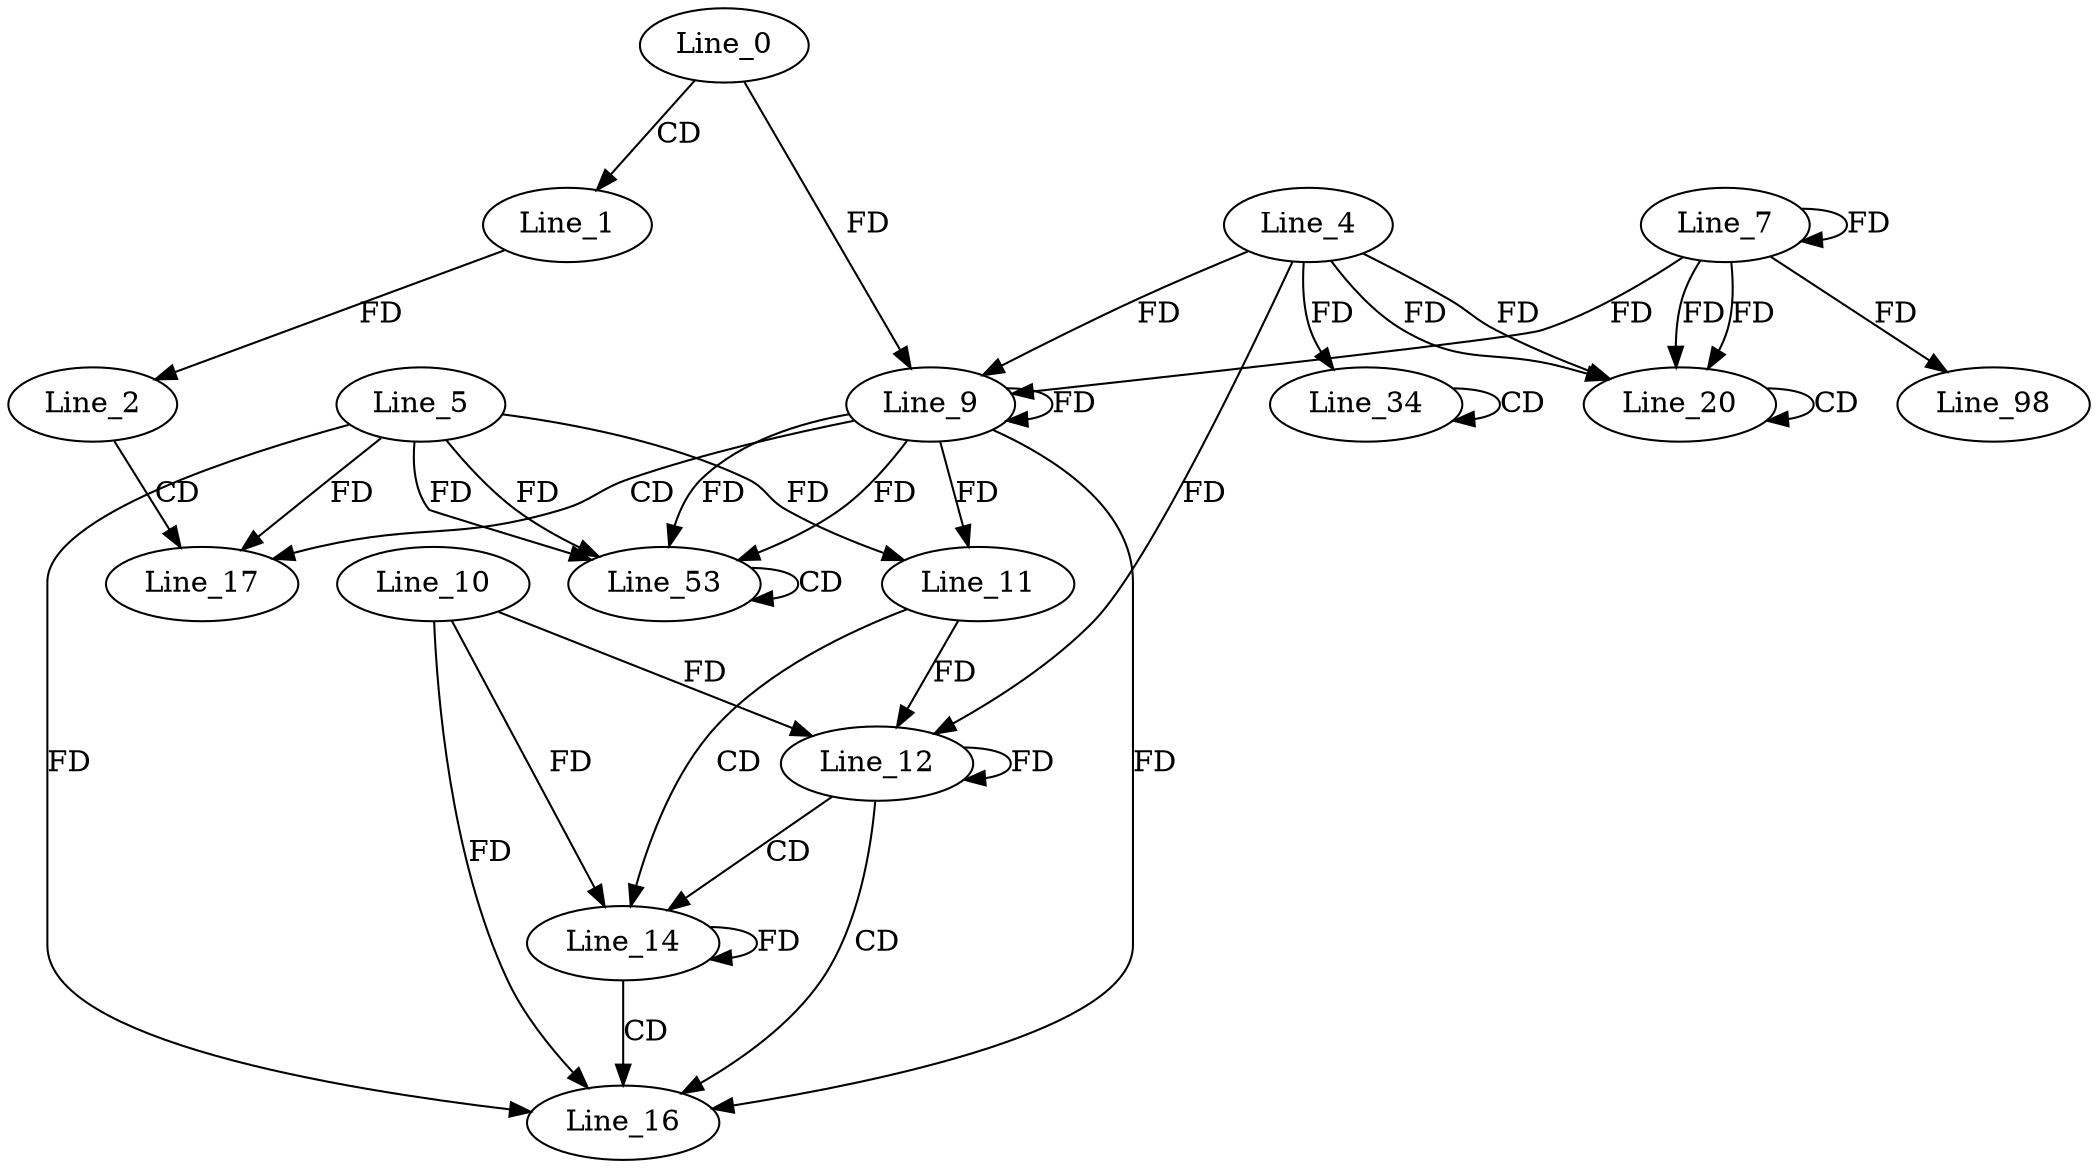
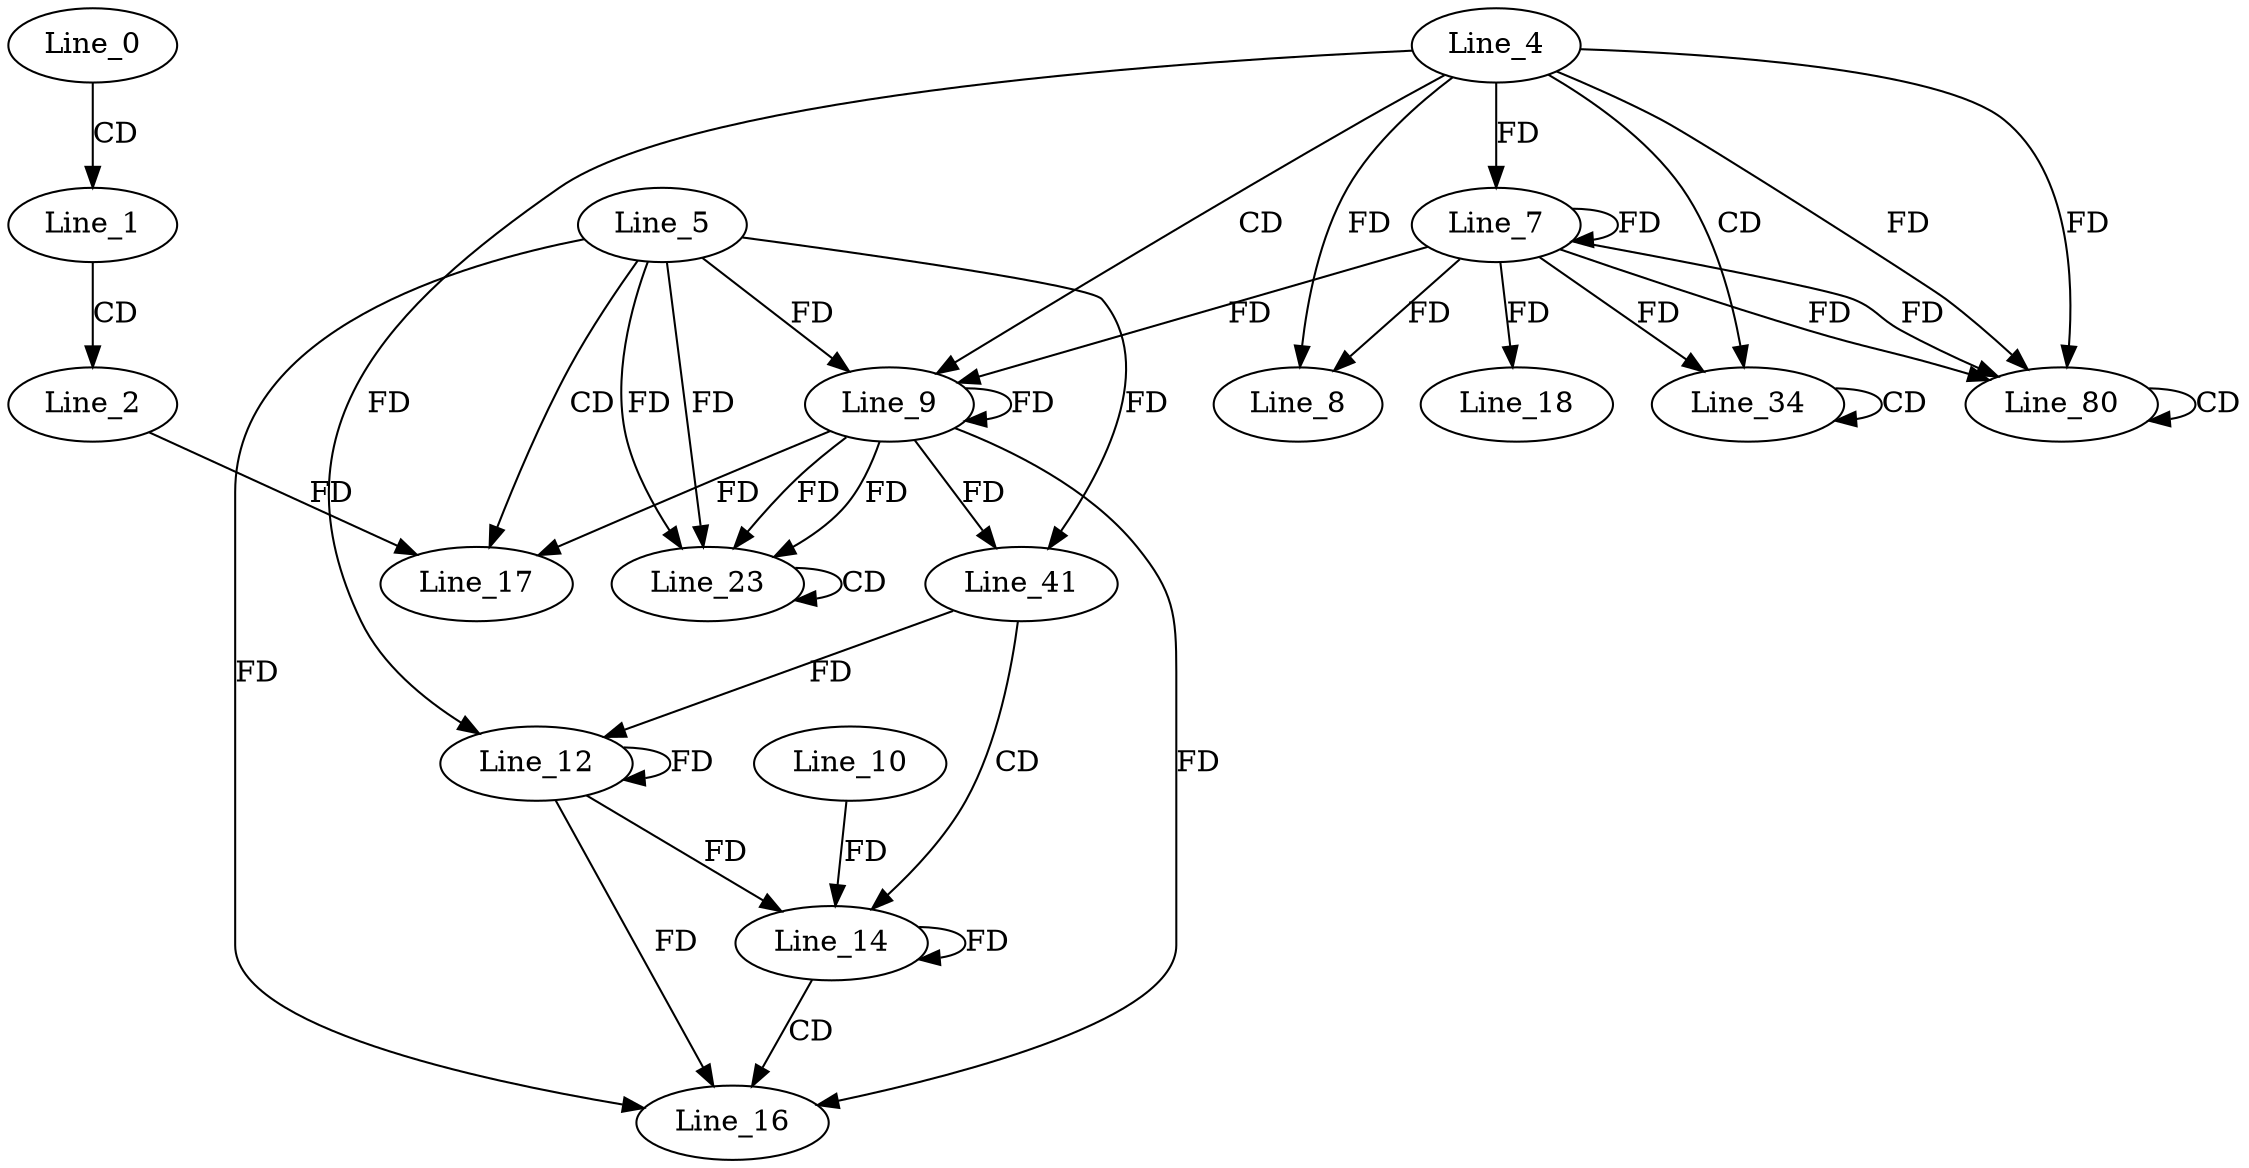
edge "Line_4" -> "Line_7": added, label "FD"
edge "Line_0" -> "Line_9": now "Line_5" -> "Line_9"
edge "Line_7" -> "Line_34": added, label "FD"
edge "Line_1" -> "Line_2": label "FD" -> "CD"
edge "Line_4" -> "Line_9": label "FD" -> "CD"
edge "Line_4" -> "Line_34": label "FD" -> "CD"
node "Line_8": added
node "Line_20": label "Line_20" -> "Line_80"
node "Line_98": label "Line_98" -> "Line_18"
edge "Line_2" -> "Line_17": label "CD" -> "FD"
edge "Line_5" -> "Line_17": label "FD" -> "CD"
edge "Line_9" -> "Line_17": label "CD" -> "FD"
node "Line_53": label "Line_53" -> "Line_23"
node "Line_11": label "Line_11" -> "Line_41"
edge "Line_10" -> "Line_12": removed, label "FD"
edge "Line_12" -> "Line_14": label "CD" -> "FD"
edge "Line_10" -> "Line_16": removed, label "FD"
edge "Line_12" -> "Line_16": label "CD" -> "FD"
